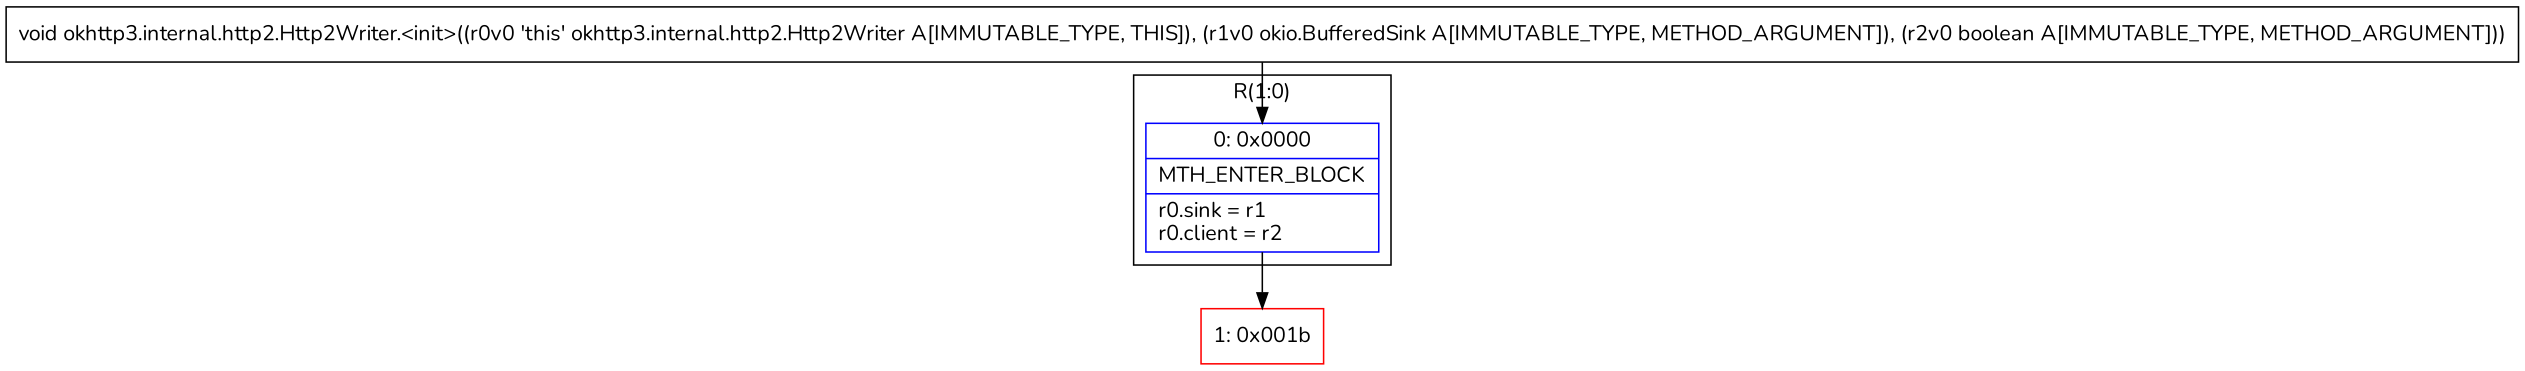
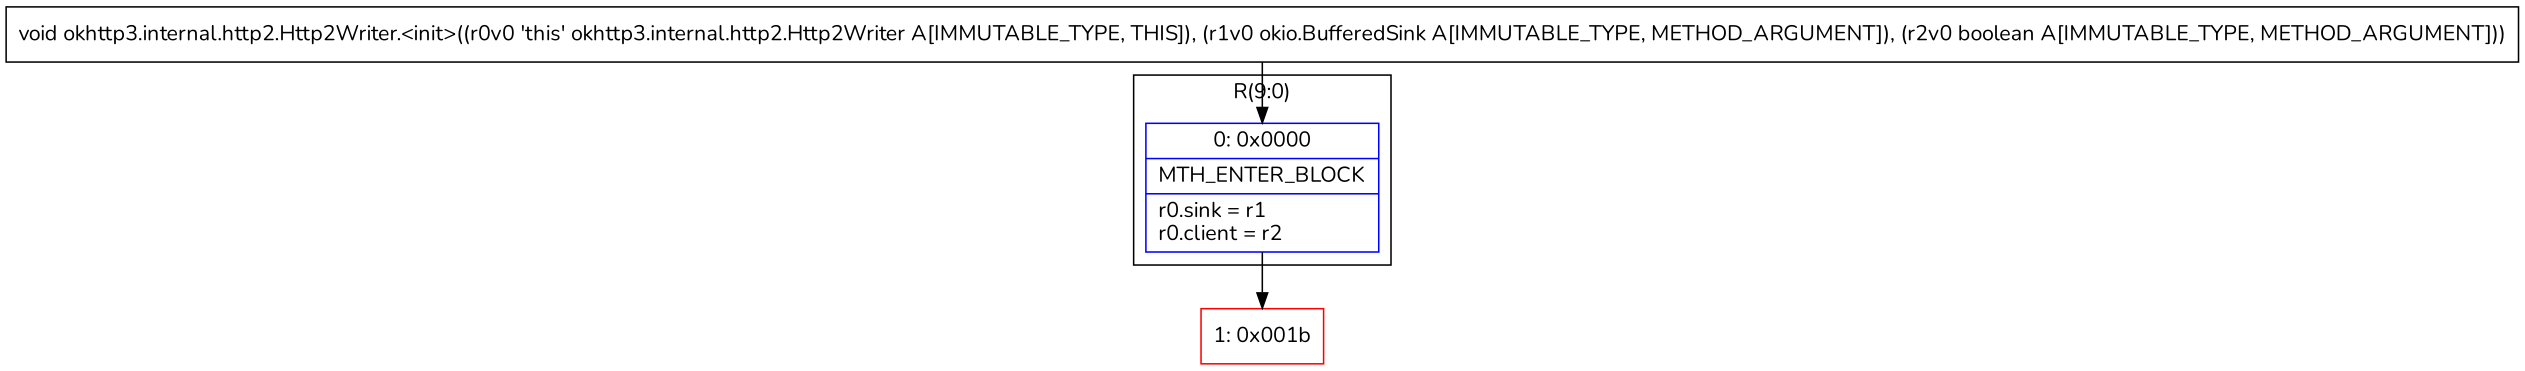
cluster "R(1:0)": label "R(1:0)" -> "R(9:0)"
